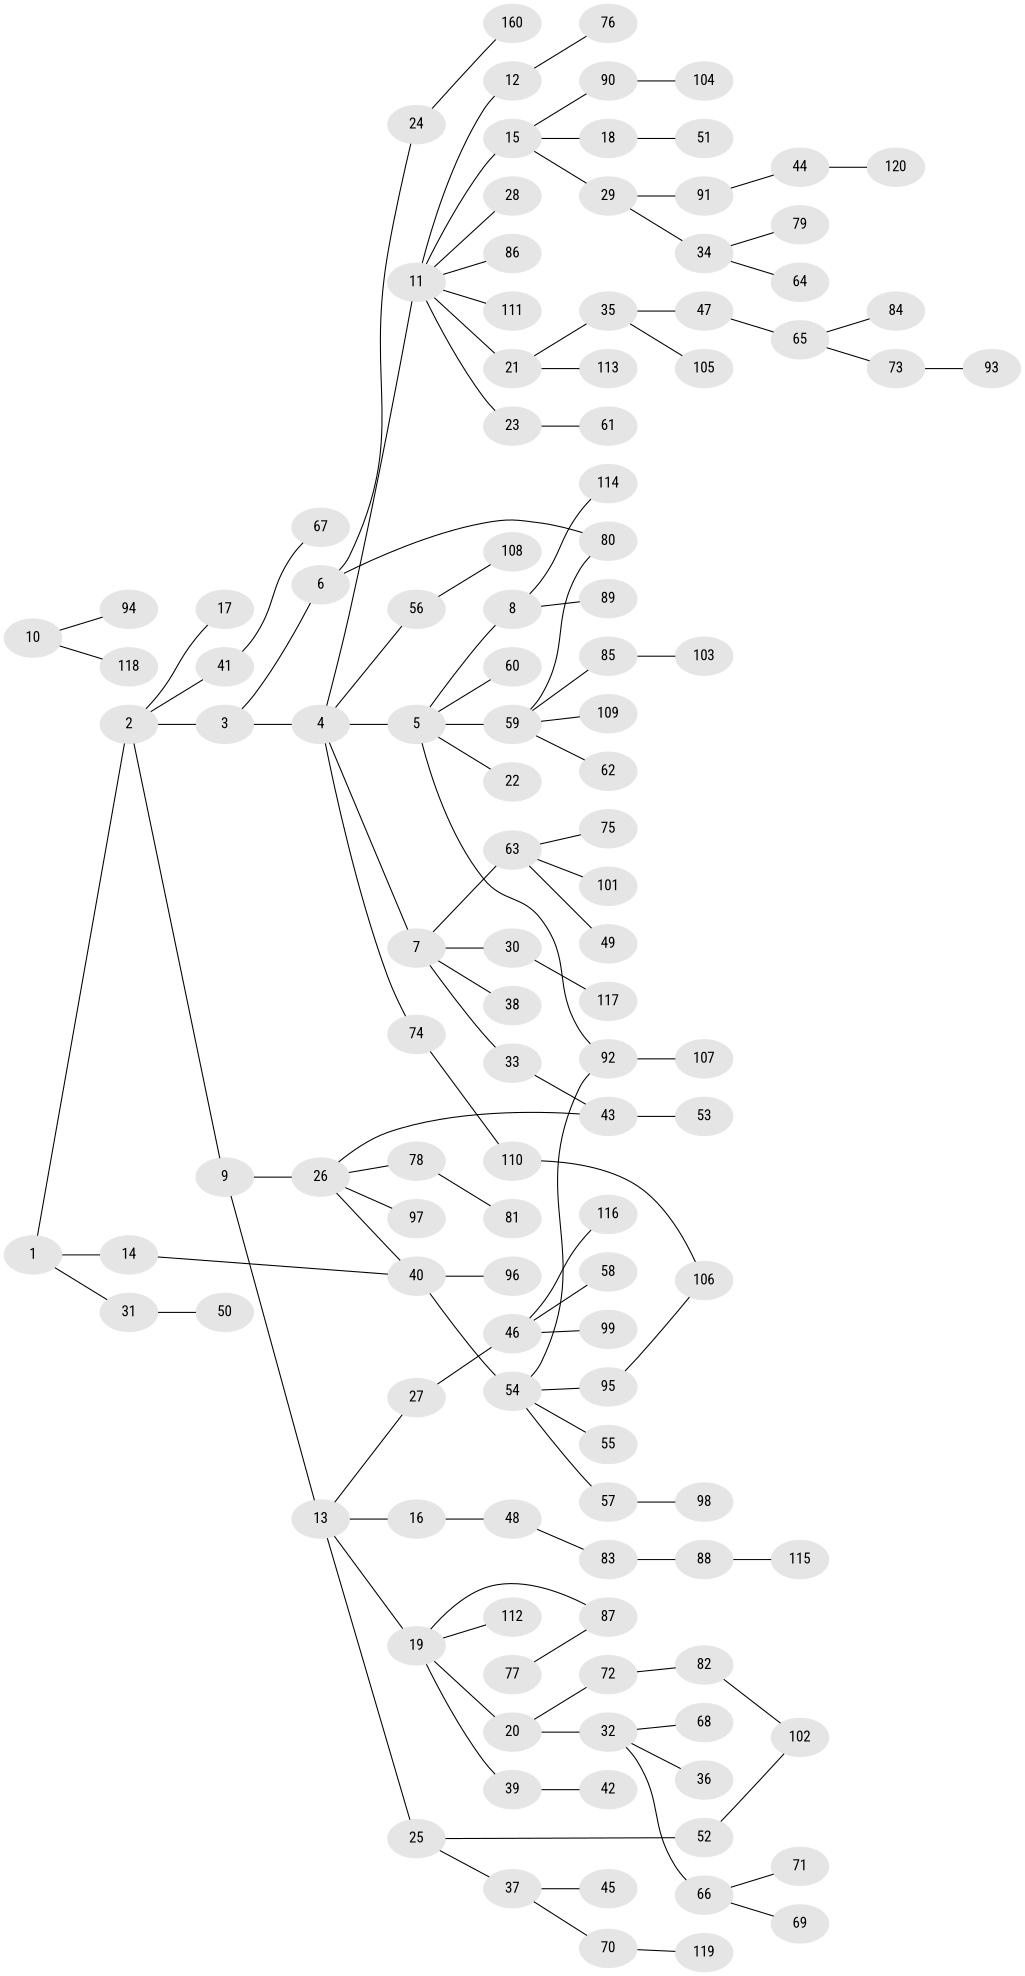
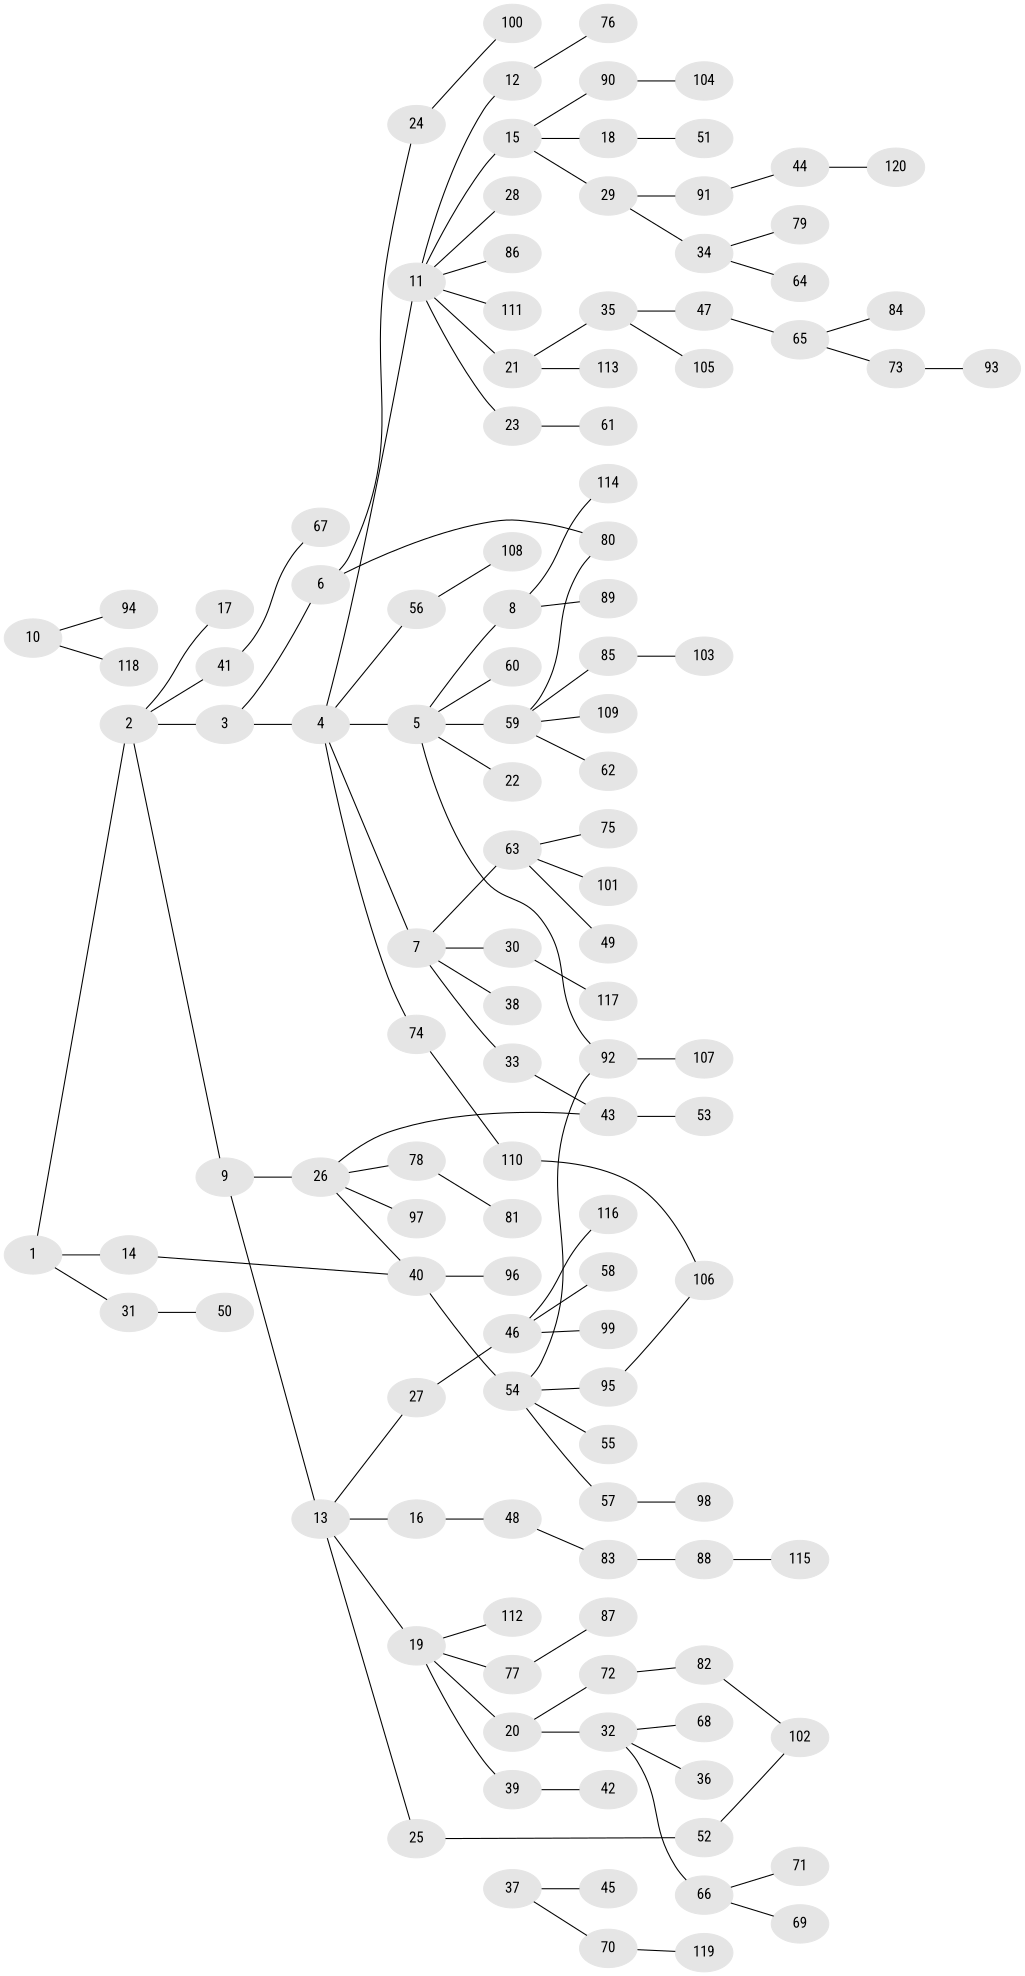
node "160": label "160" -> "100"
edge "87" -- "19": now "77" -- "19"
edge "25" -- "37": removed
